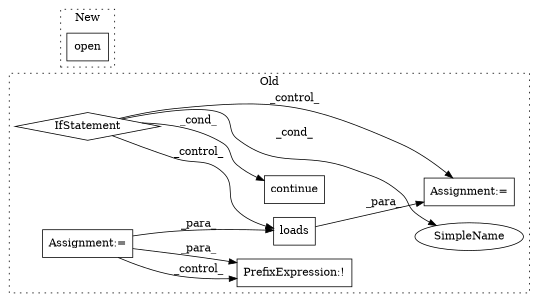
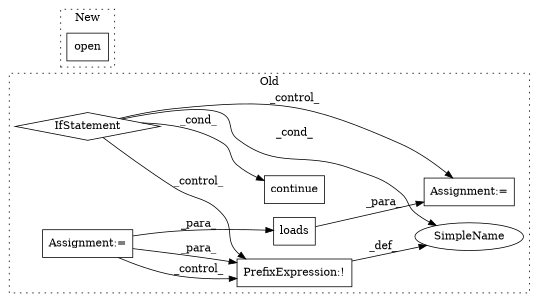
edge "IfStatement" -> "loads": now "IfStatement" -> "PrefixExpression:!"
edge "PrefixExpression:!" -> "SimpleName": added, label "_def_"
